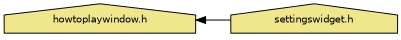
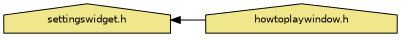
edge "settingswidget.h" -> "howtoplaywindow.h": reversed
